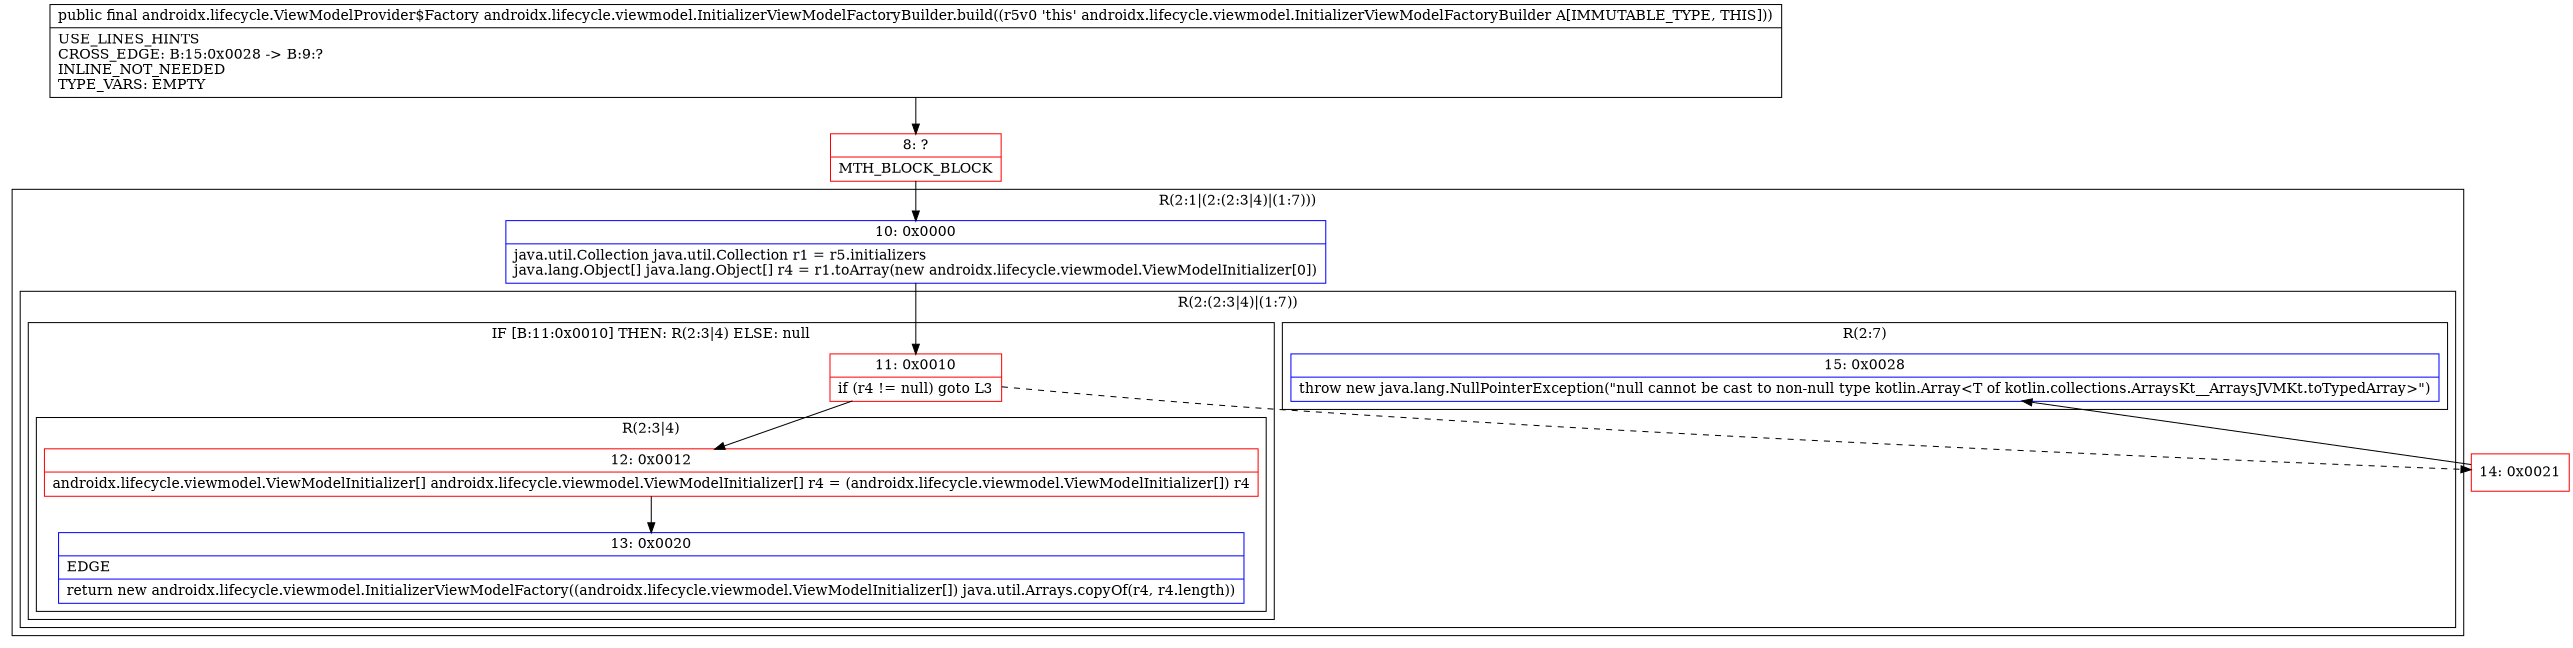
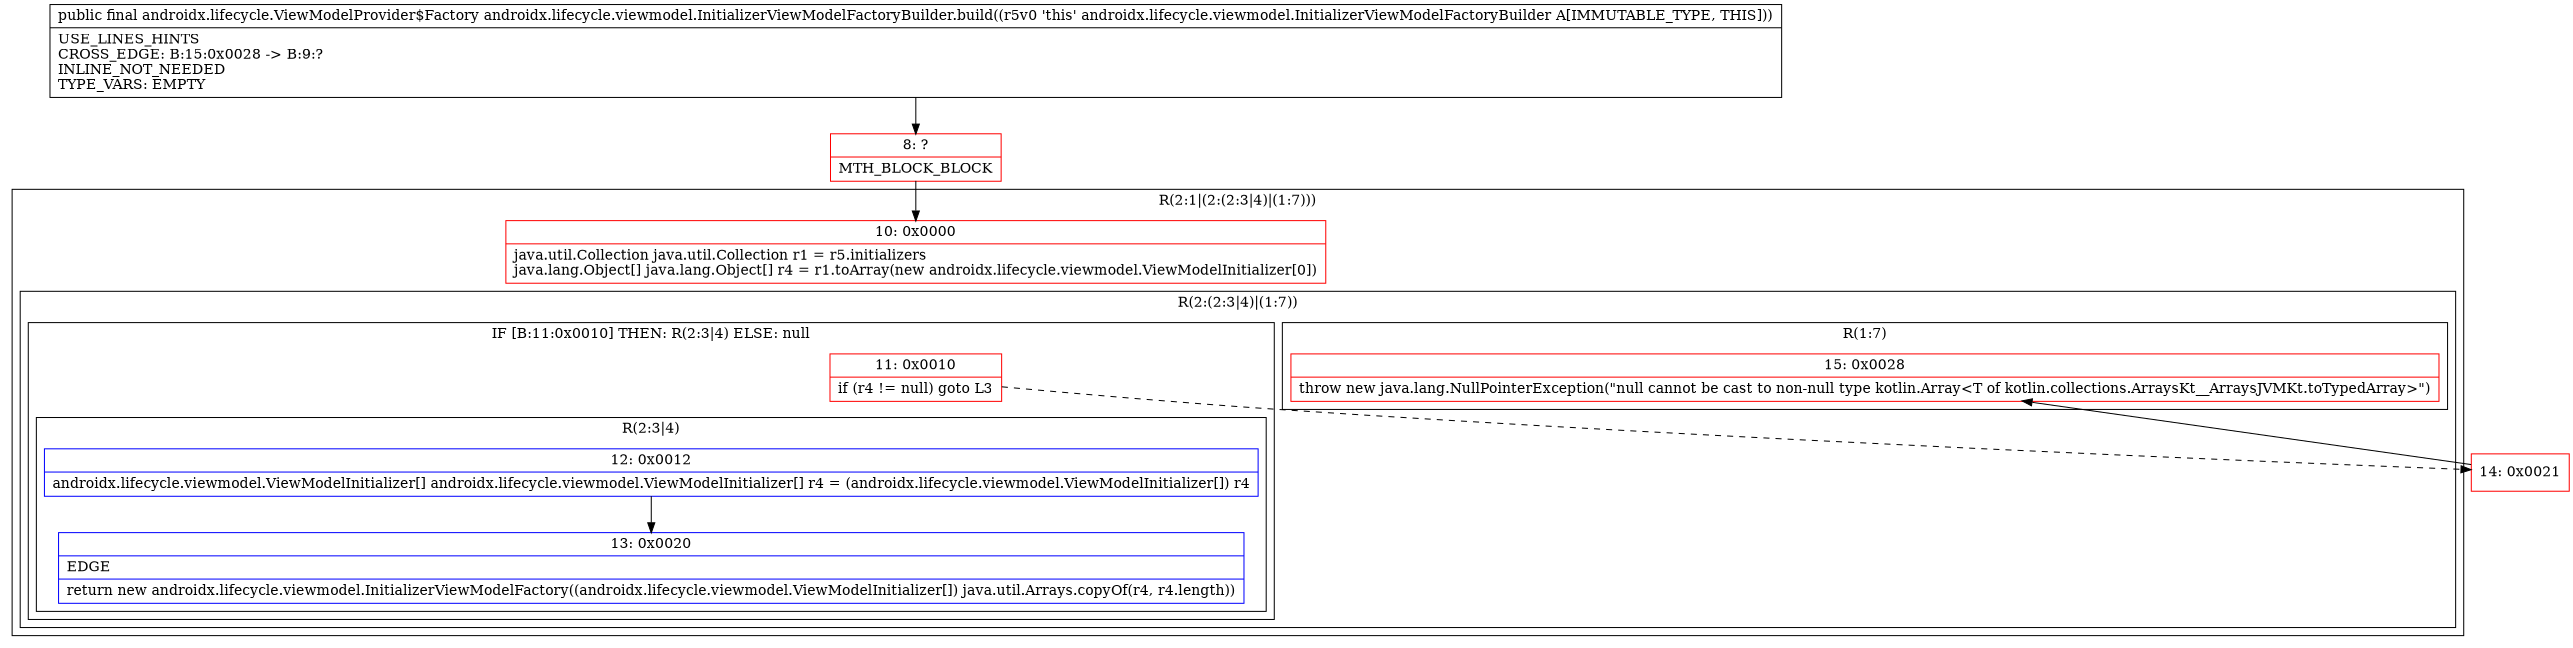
node "10: 0x0000": color blue -> red
edge "10: 0x0000" -> "11: 0x0010": removed
cluster "R(2:7)": label "R(2:7)" -> "R(1:7)"
node "15: 0x0028": color blue -> red
edge "11: 0x0010" -> "12: 0x0012": removed
node "12: 0x0012": color red -> blue
